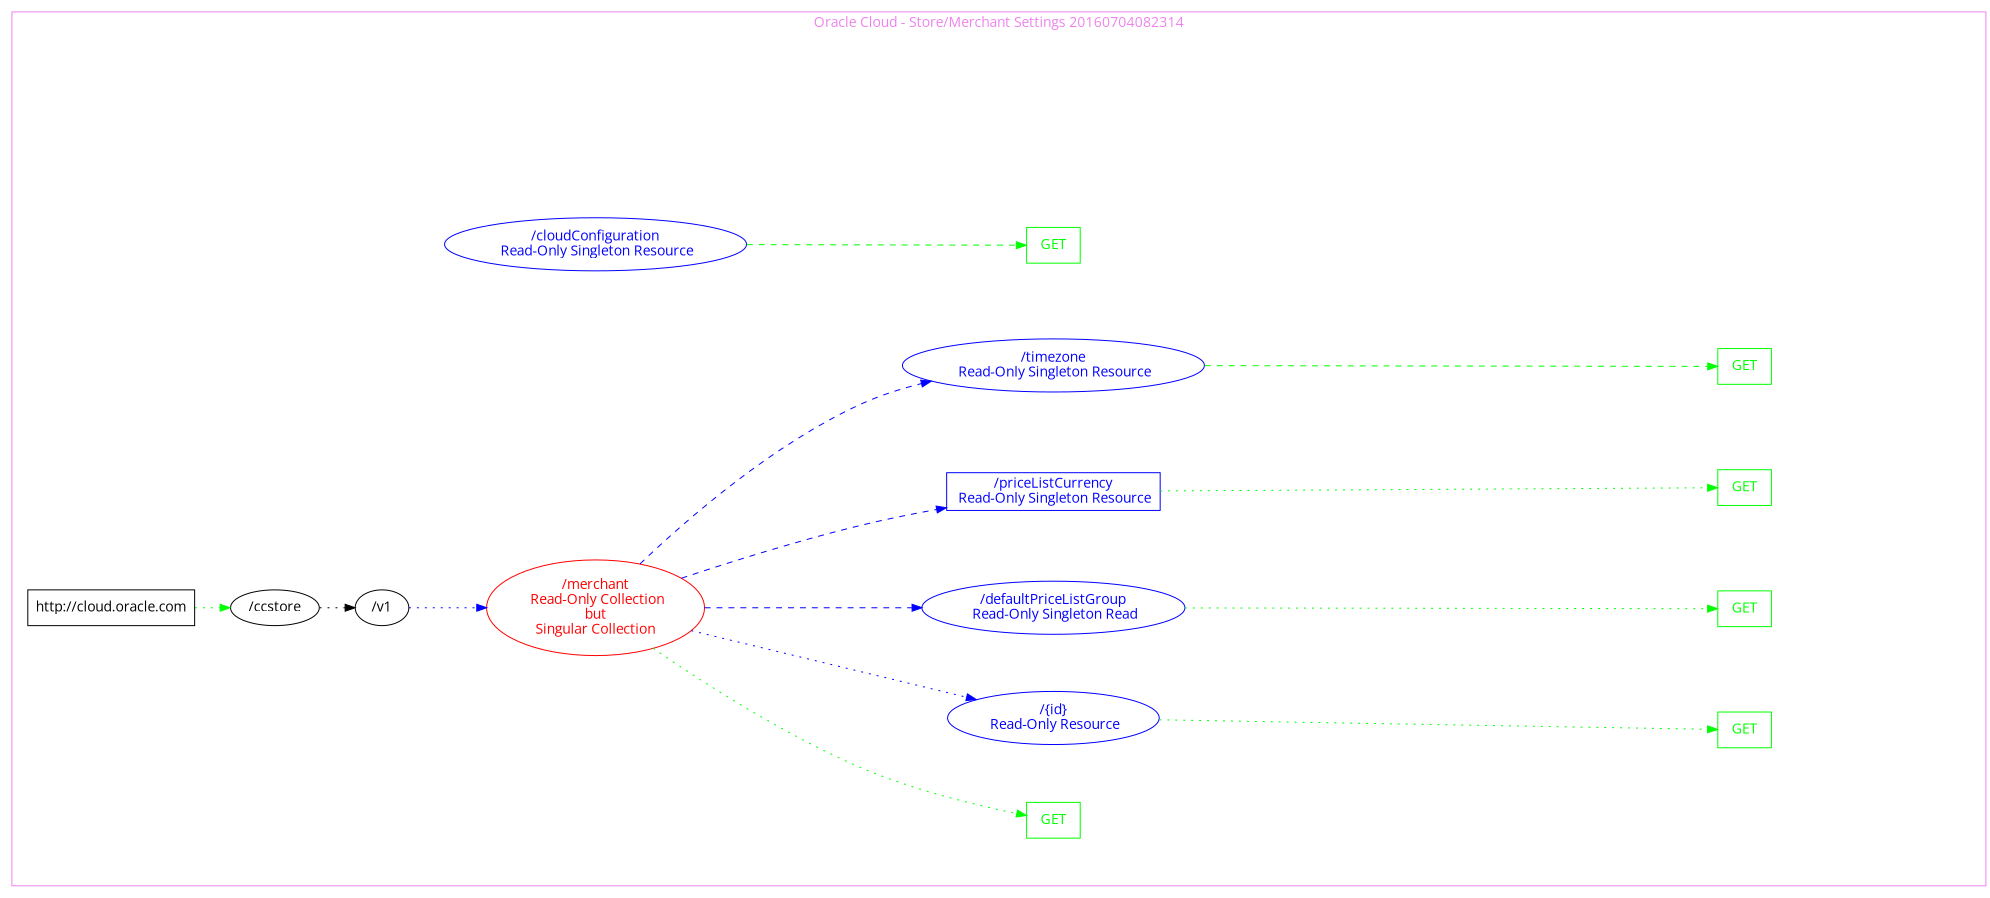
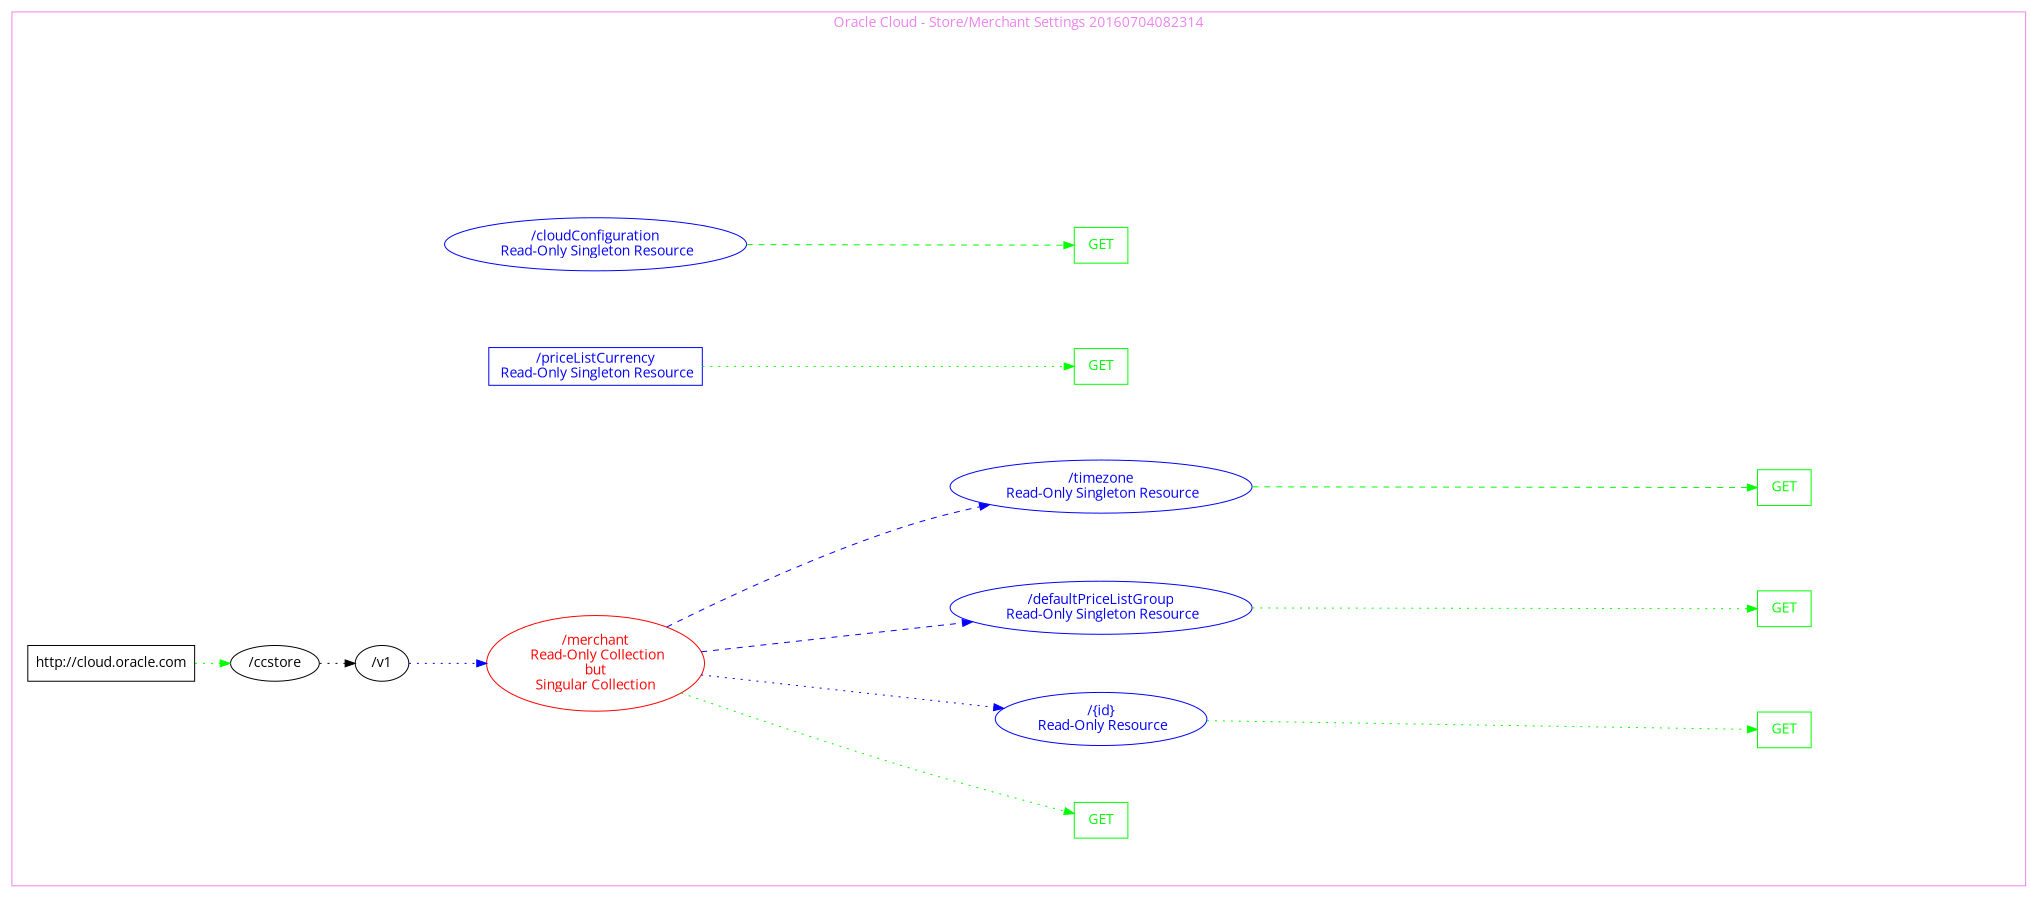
edge "/merchant Read-Only Collection but Singular Collection" -> "/priceListCurrency Read-Only Singleton Resource": removed
node "/defaultPriceListGroup Read-Only Singleton Read": label "/defaultPriceListGroup Read-Only Singleton Read" -> "/defaultPriceListGroup Read-Only Singleton Resource"
